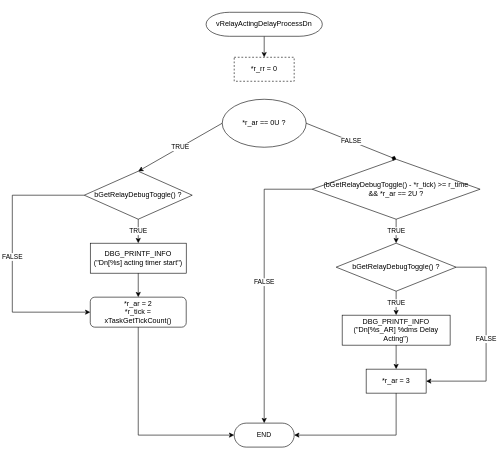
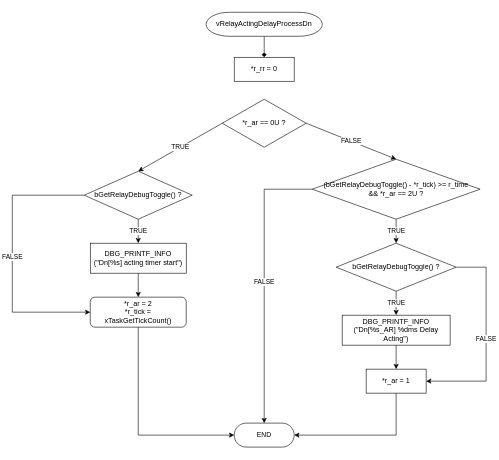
edge "vRelayActingDelayProcessDn" -> "*r_rr = 0": arrowhead classic -> diamond
node "*r_rr = 0": style dashed -> solid
node "*r_ar == 0U ?": shape ellipse -> diamond
edge "*r_ar == 0U ?" -> "(bGetRelayDebugToggle() - *r_tick) >= r_time && *r_ar == 2U ?": arrowhead diamond -> classic
node "*r_ar = 3": label "*r_ar = 3" -> "*r_ar = 1"
